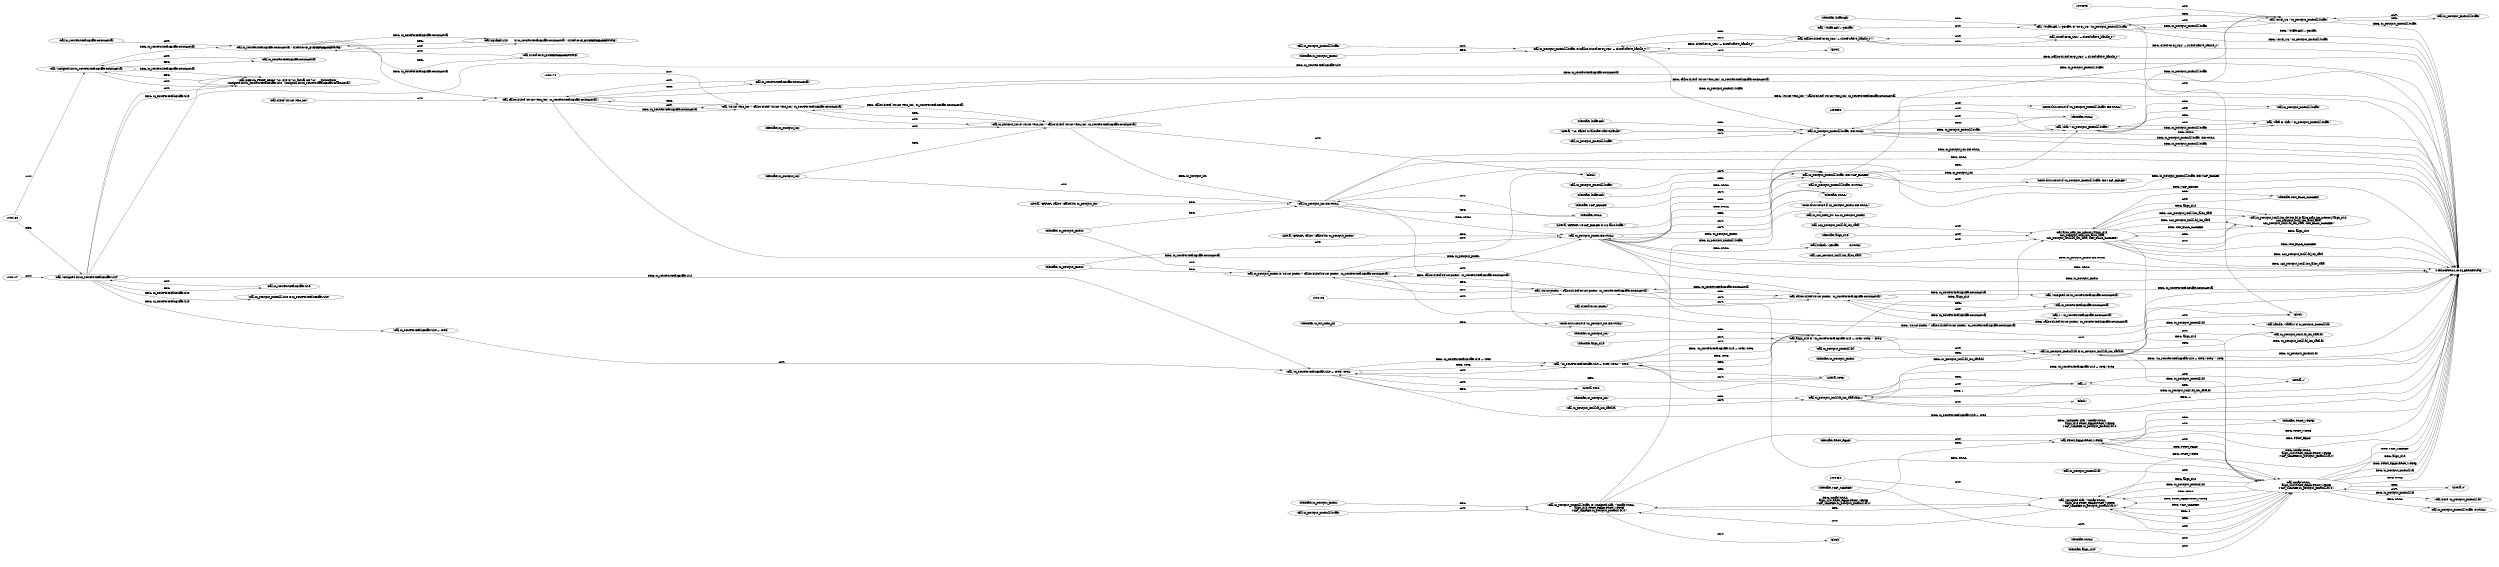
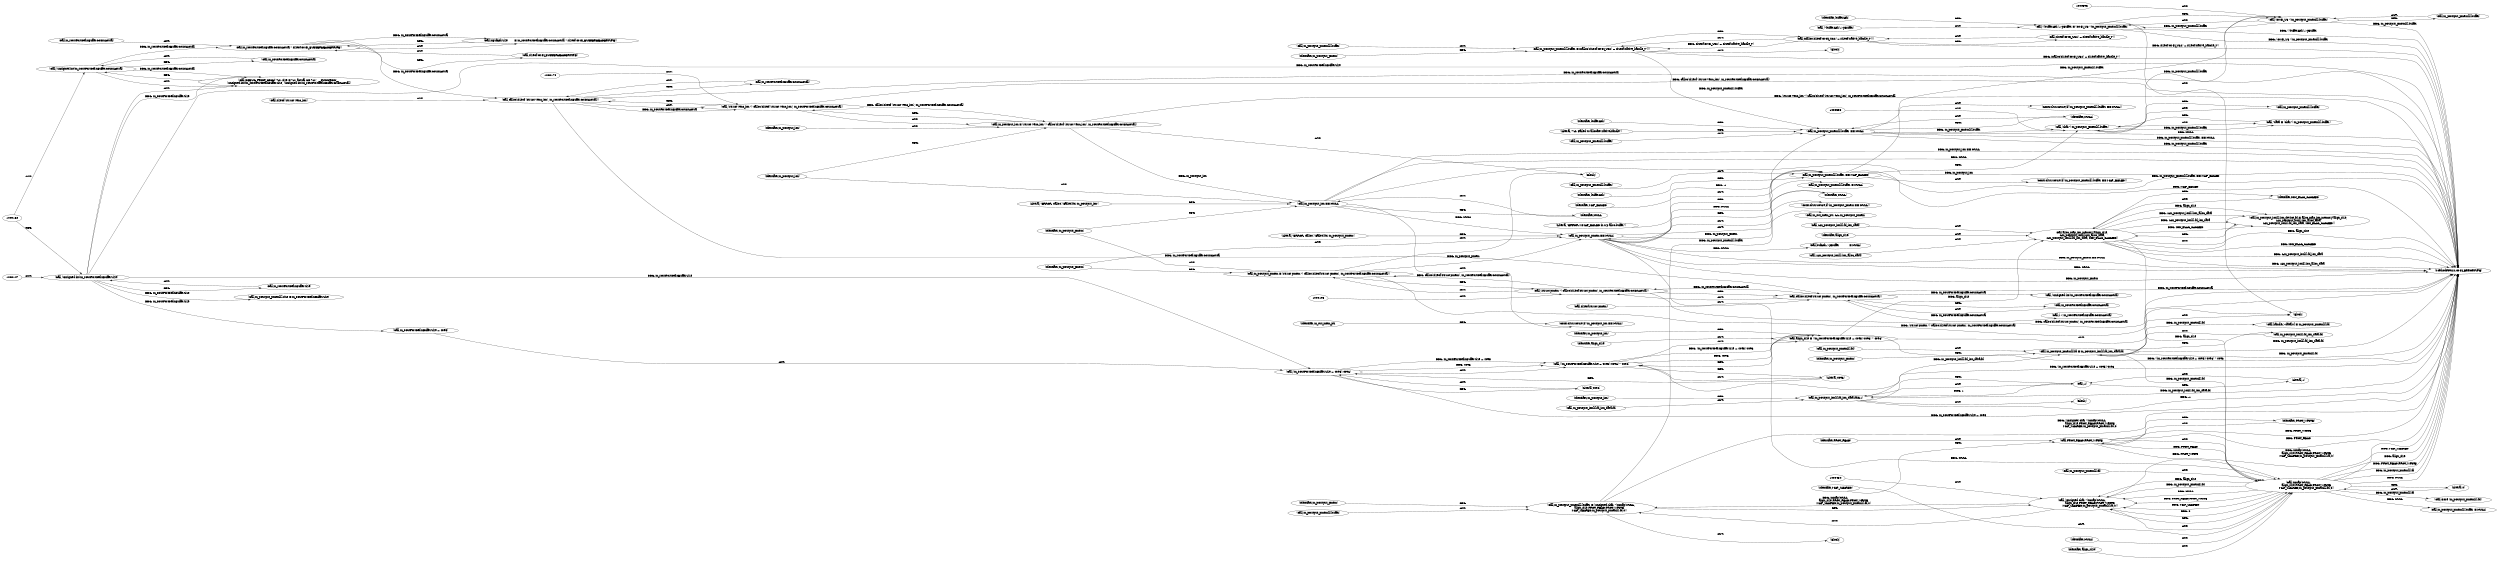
edge "(Call,m_pOutput_pmem == NULL)" -> "(Call,m_pOutput_pmem[i].buffer == NULL)": label "DDG: NULL" -> "DDG: -1"
